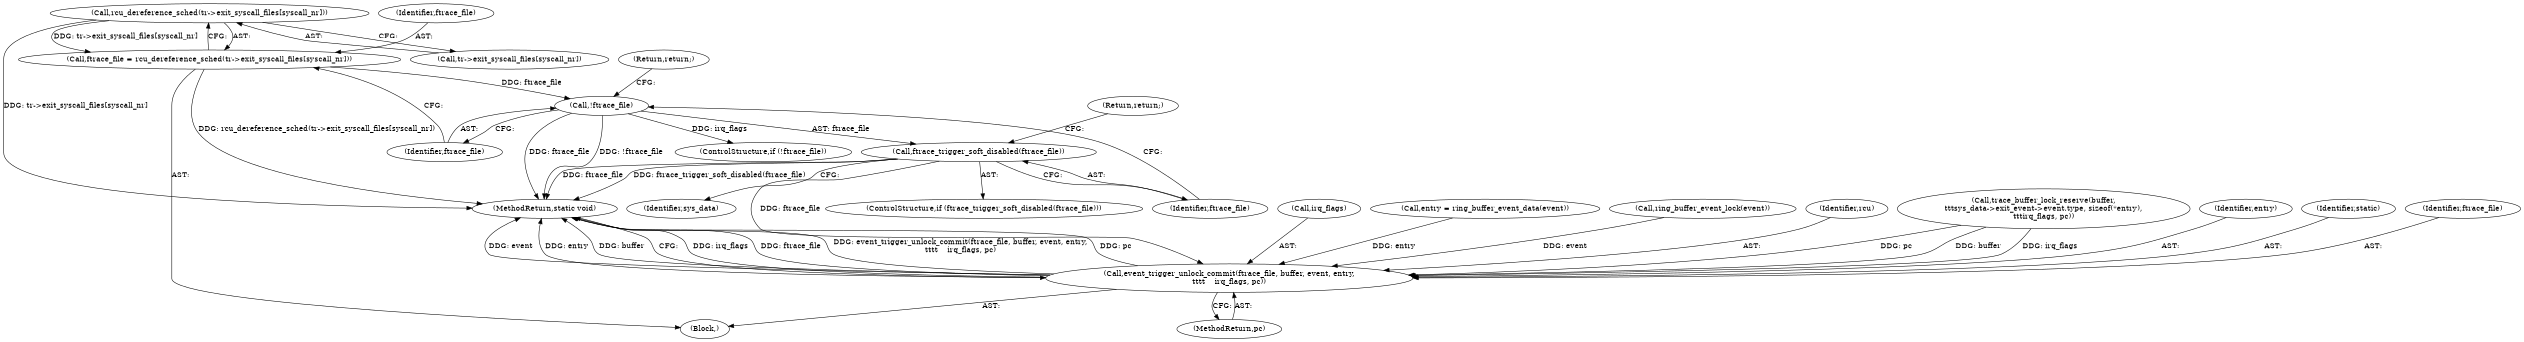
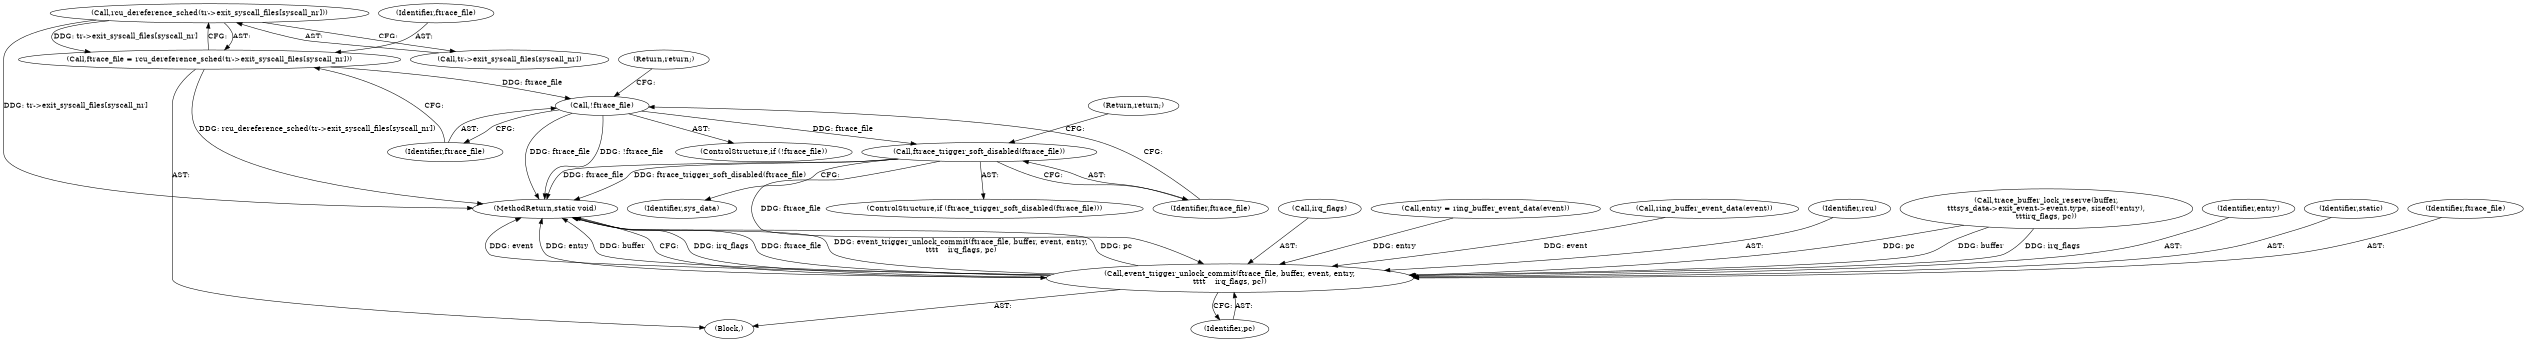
edge "(Call,!ftrace_file)" -> "(ControlStructure,if (!ftrace_file))": label "DDG: irq_flags" -> "AST: "
edge "(Call,!ftrace_file)" -> "(Call,ftrace_trigger_soft_disabled(ftrace_file))": label "AST: ftrace_file" -> "DDG: ftrace_file"
node "(Call,ring_buffer_event_lock(event))": label "(Call,ring_buffer_event_lock(event))" -> "(Call,ring_buffer_event_data(event))"
node "(MethodReturn,pc)": label "(MethodReturn,pc)" -> "(Identifier,pc)"
